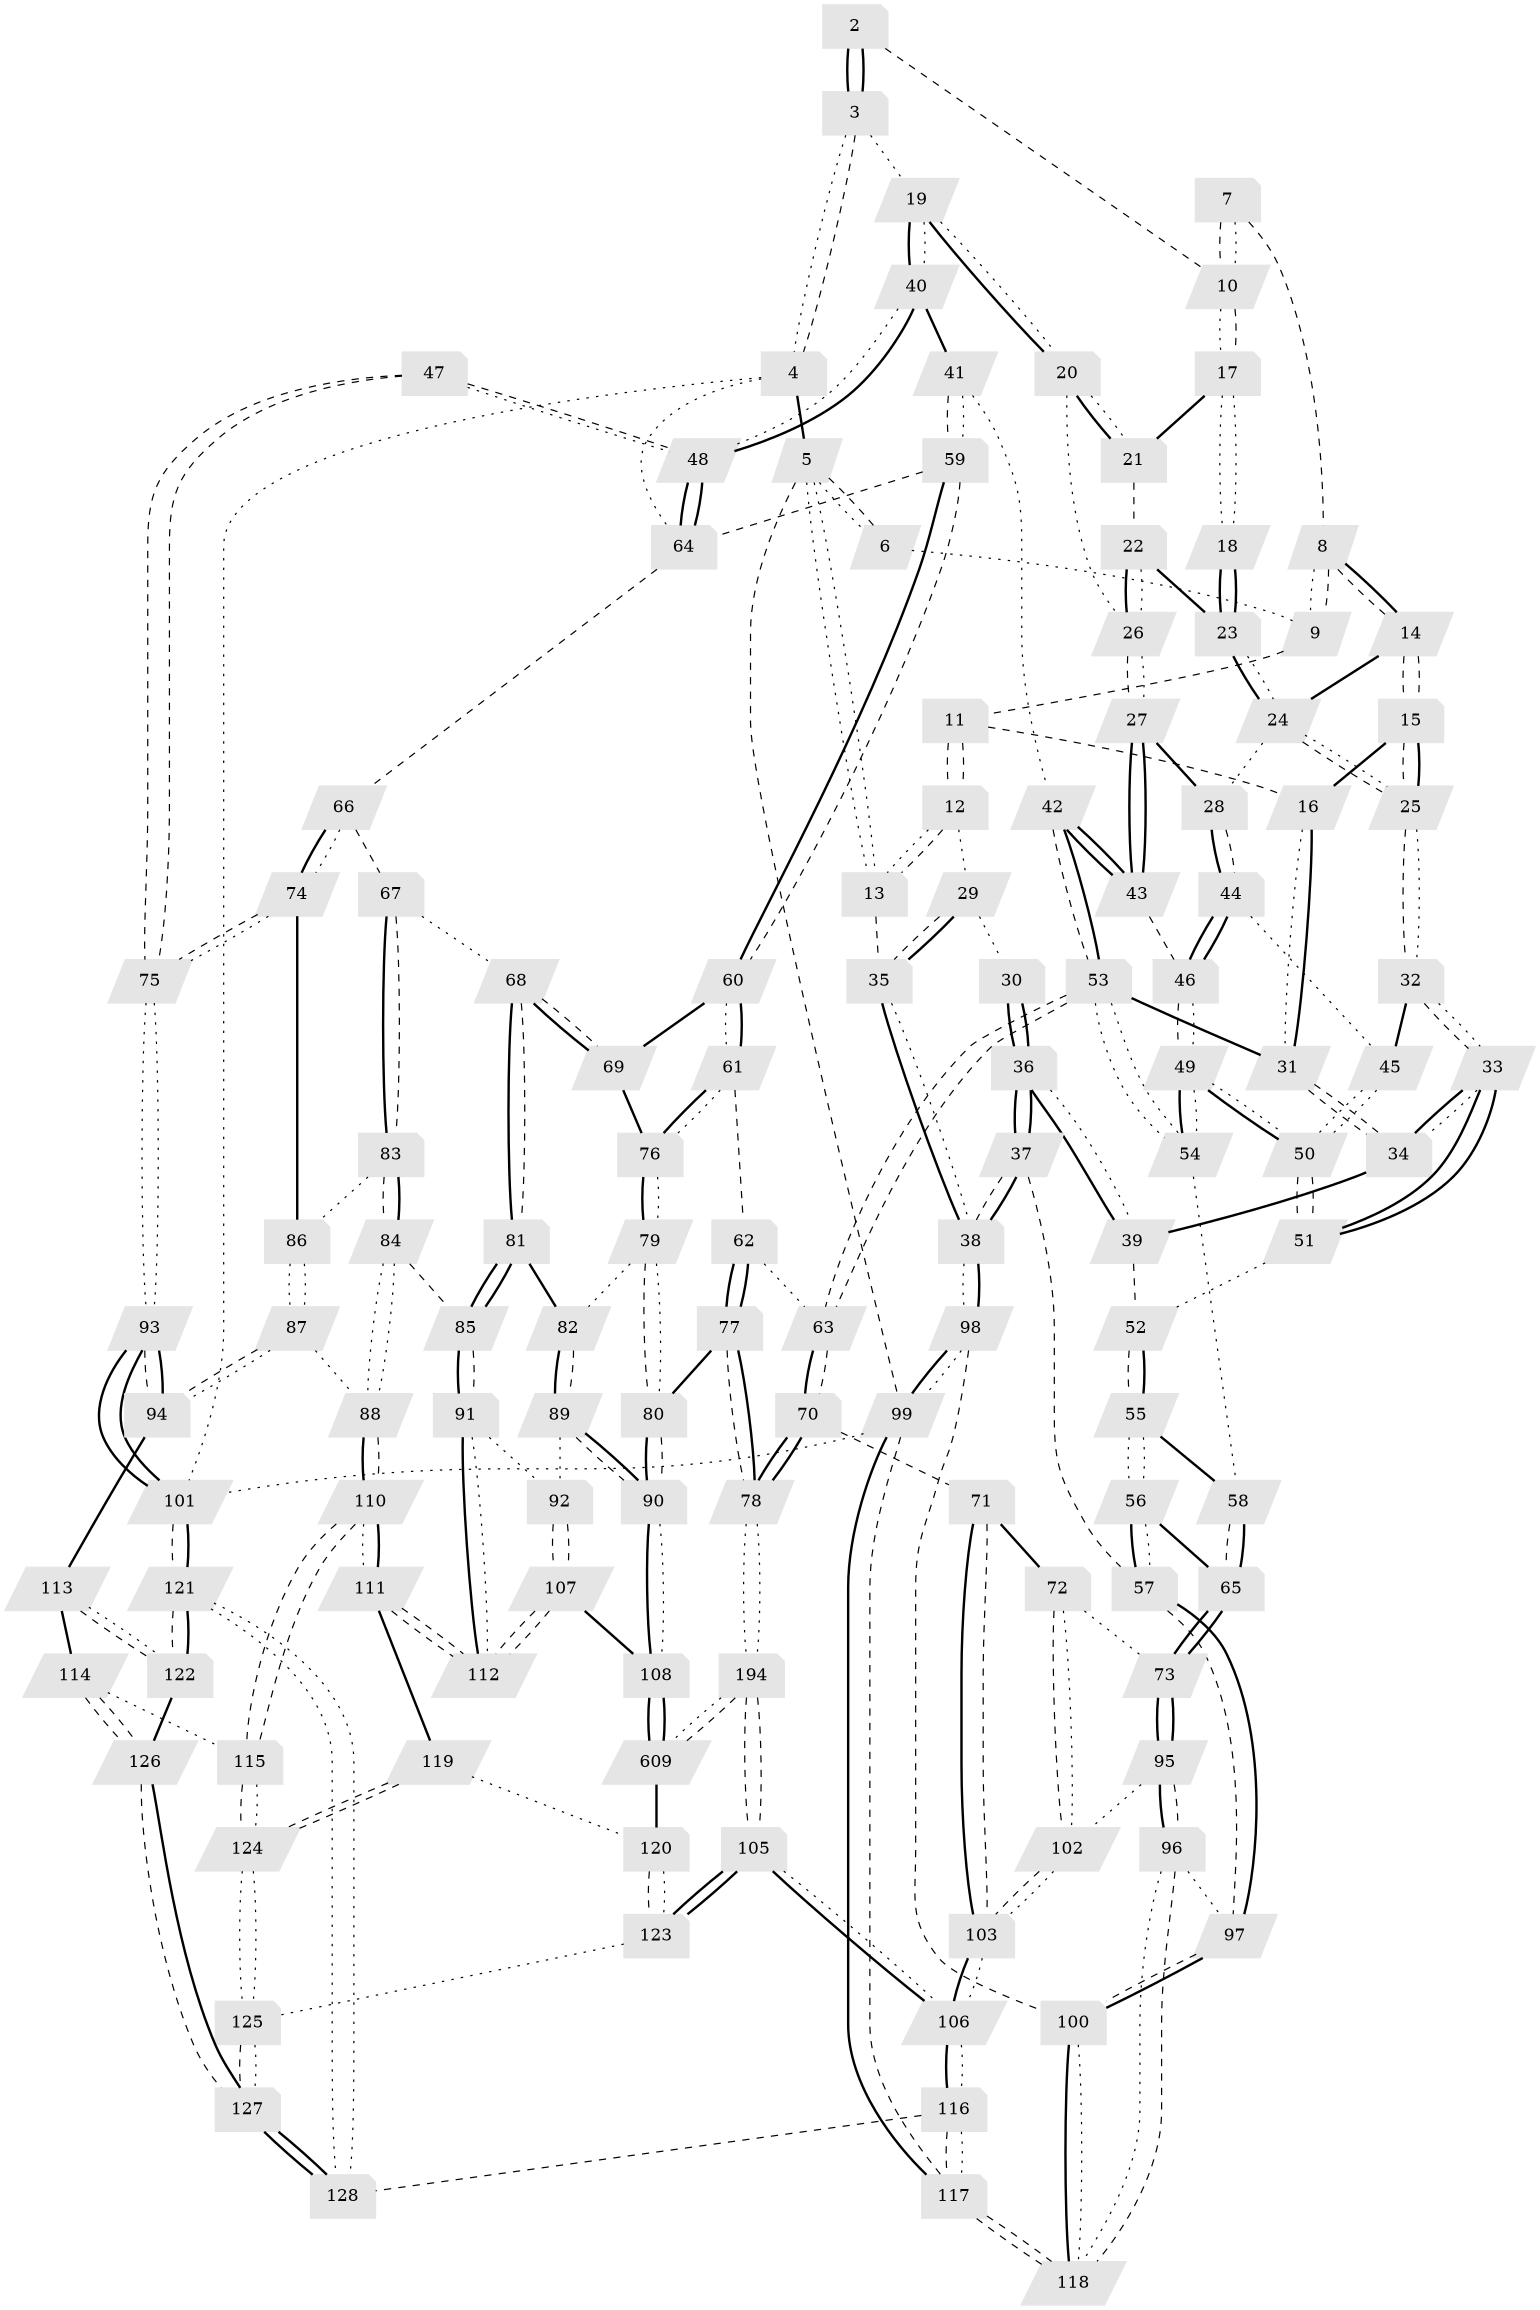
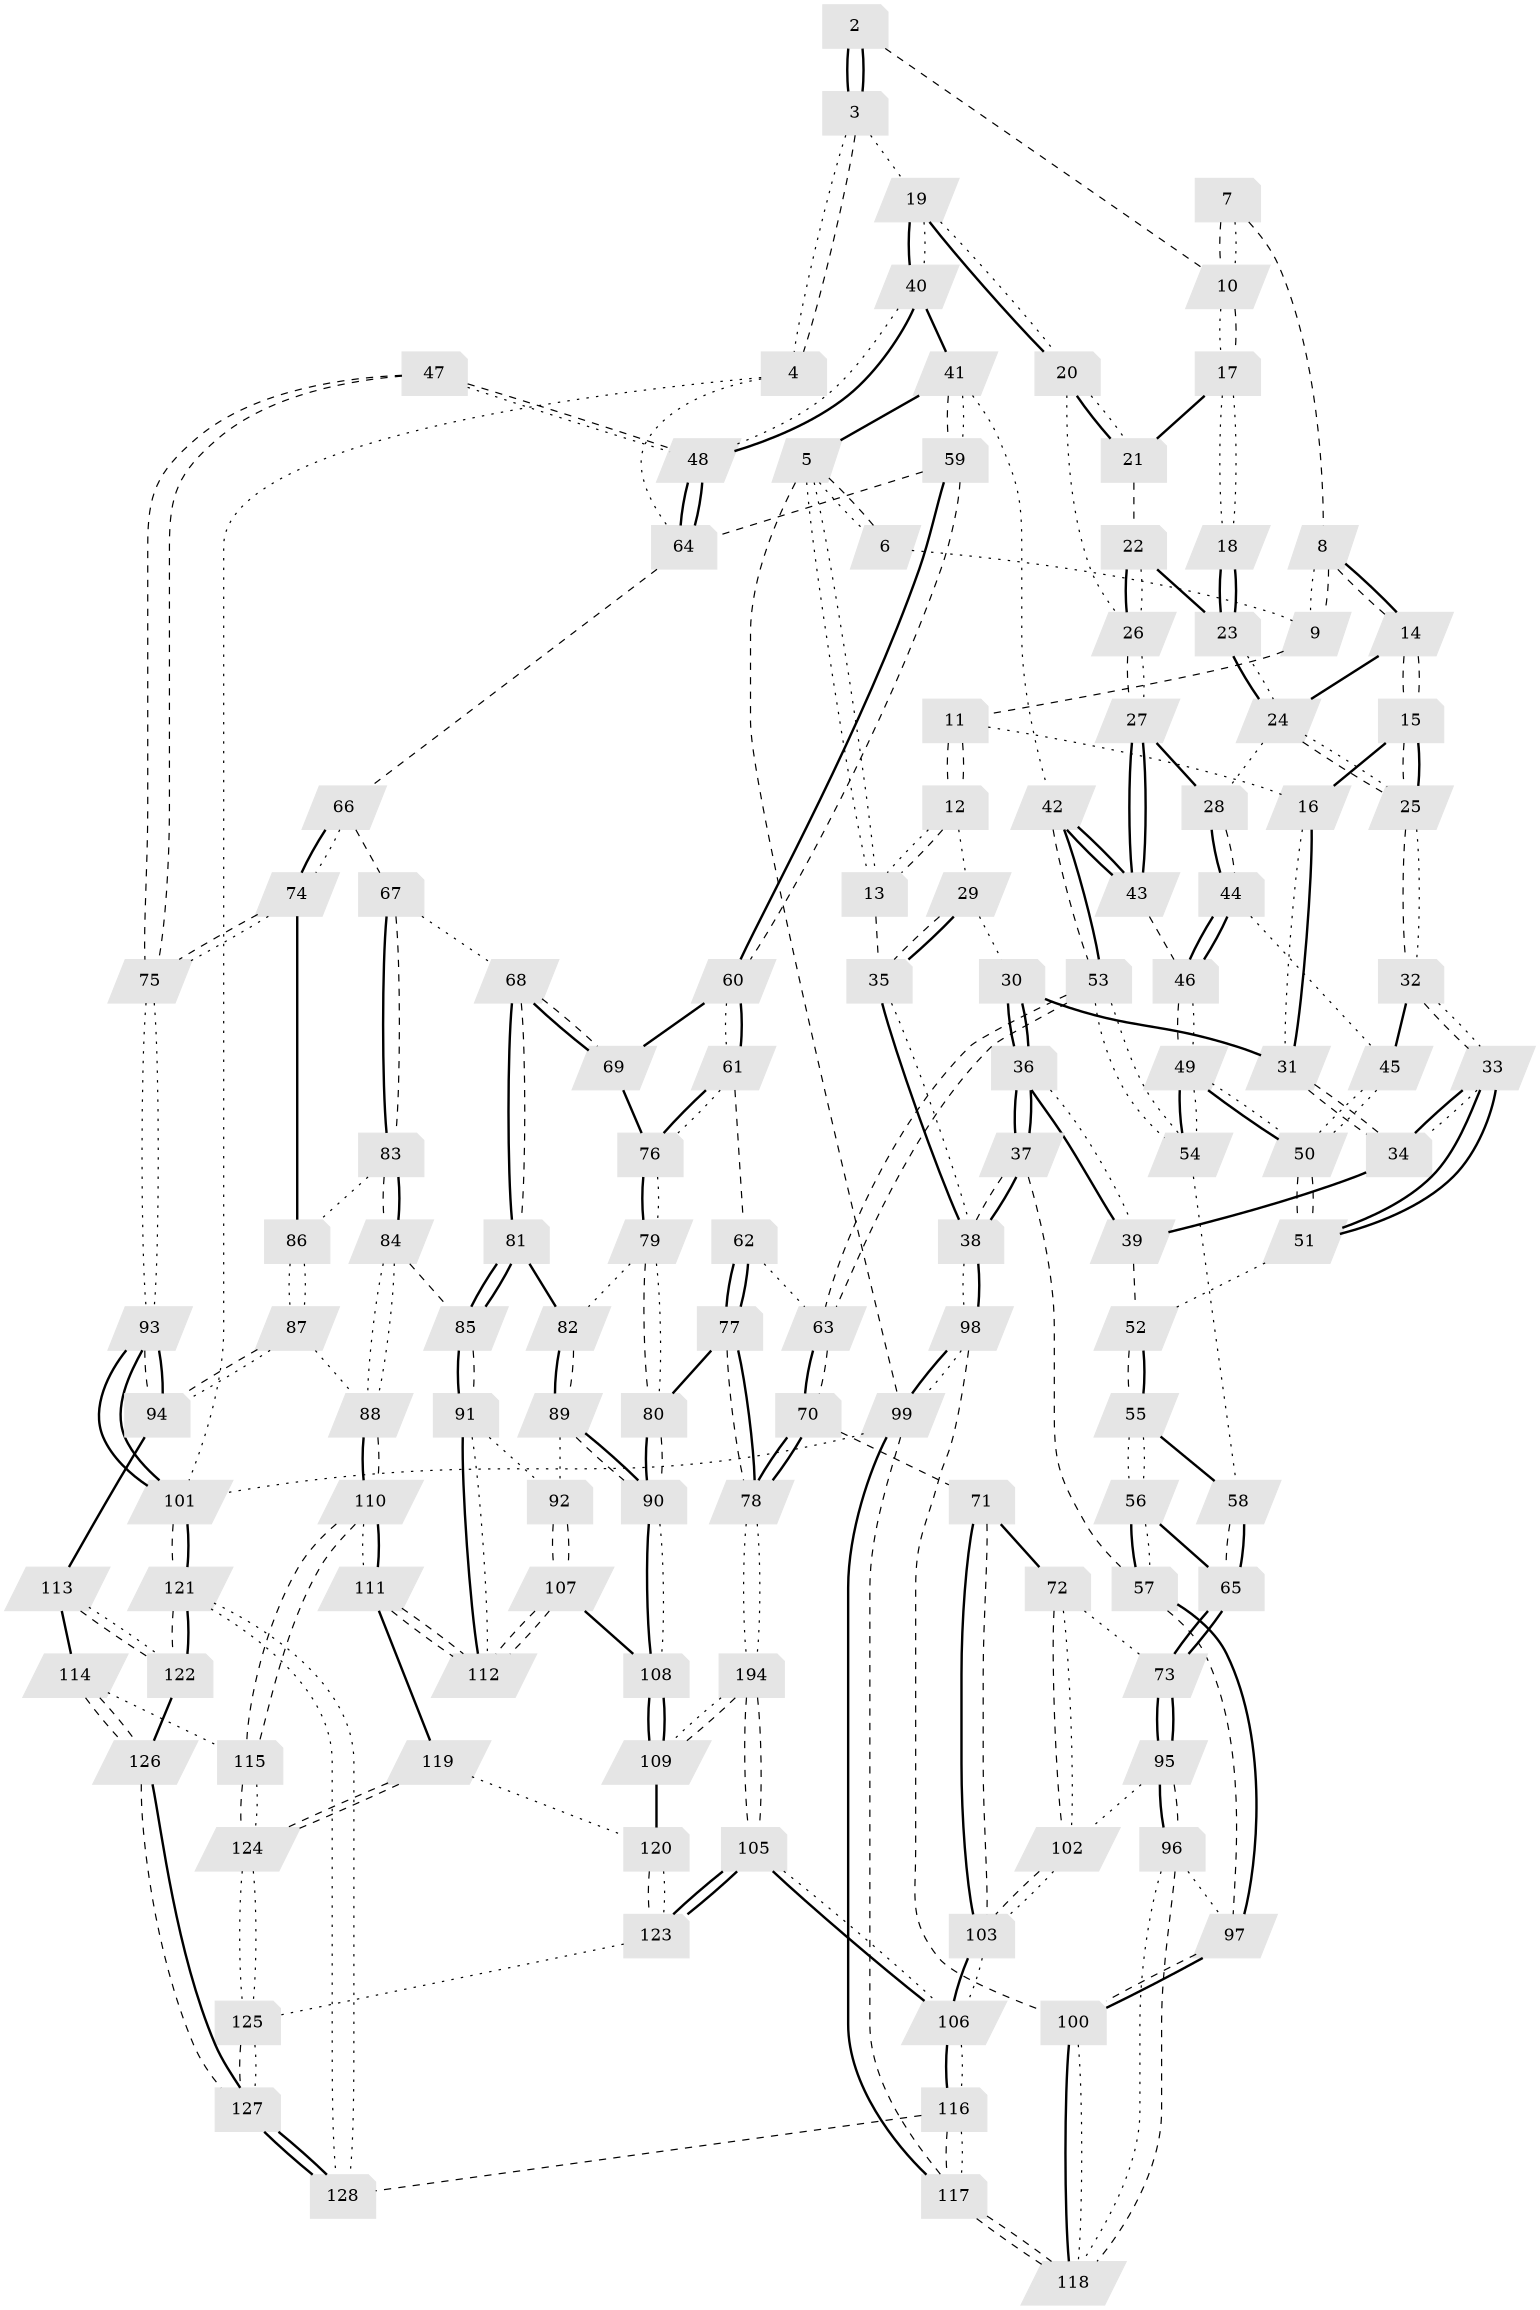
edge "4" -- "5": now "41" -- "5"
edge "11" -- "16": style dashed -> dotted
edge "53" -- "31": now "30" -- "31"
node "609": label "609" -> "109"
